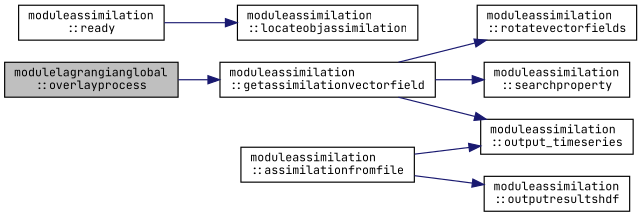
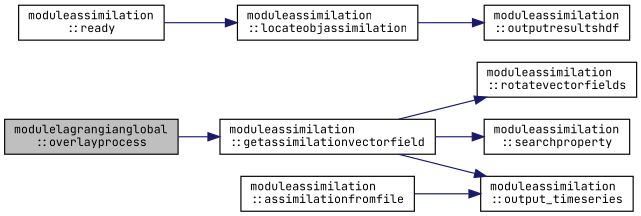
edge "moduleassimilation ::assimilationfromfile" -> "moduleassimilation ::outputresultshdf": now "moduleassimilation ::locateobjassimilation" -> "moduleassimilation ::outputresultshdf"
